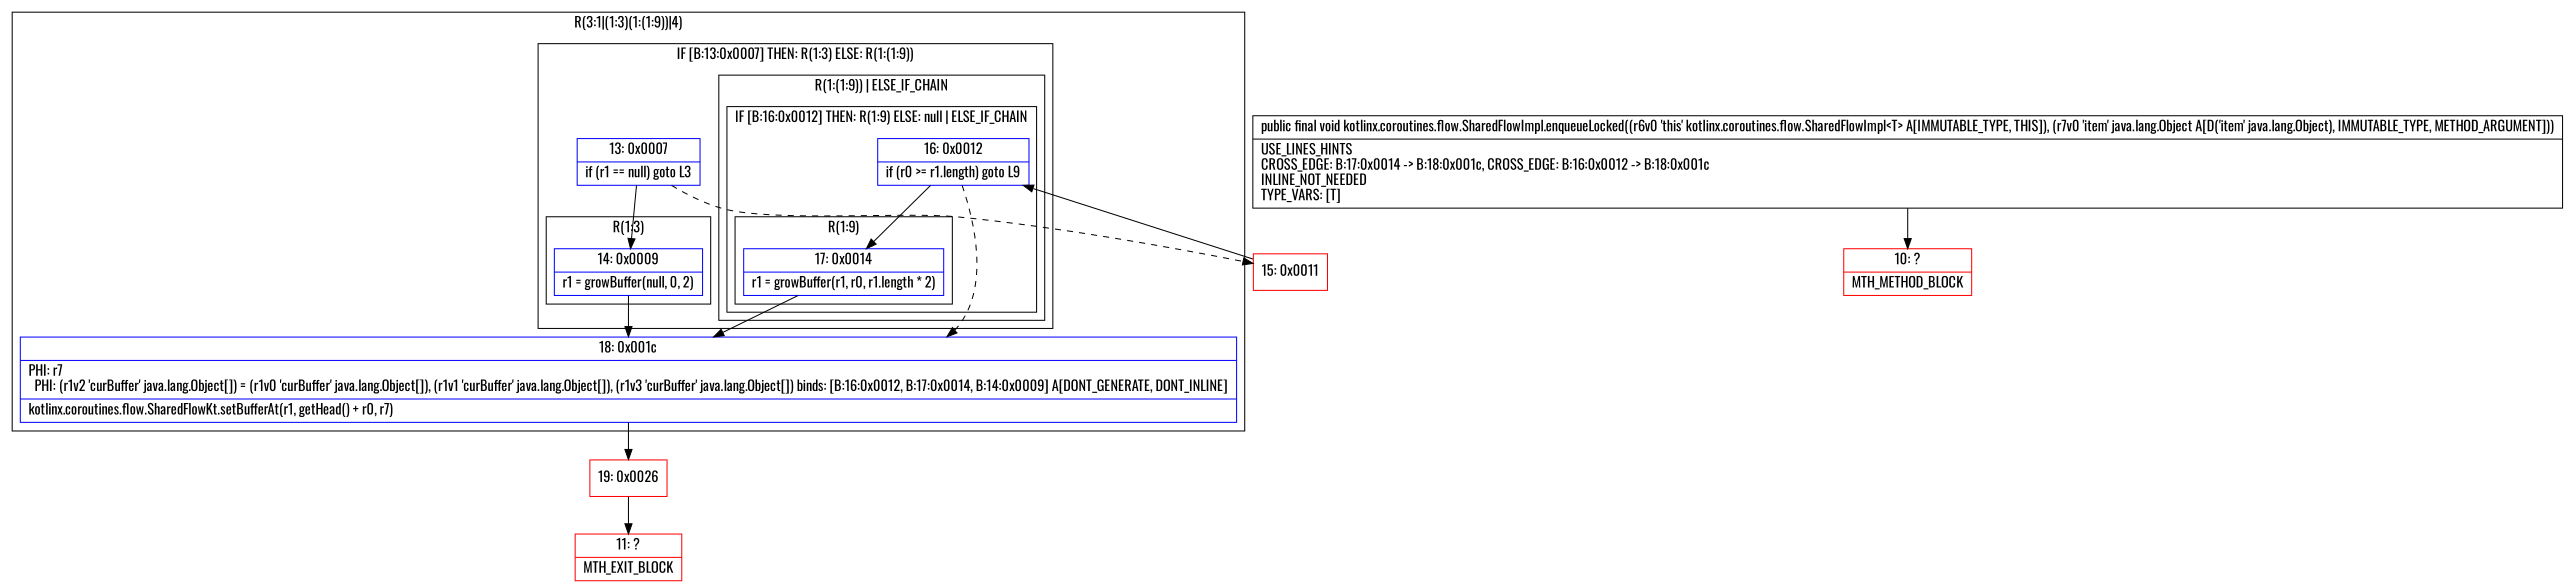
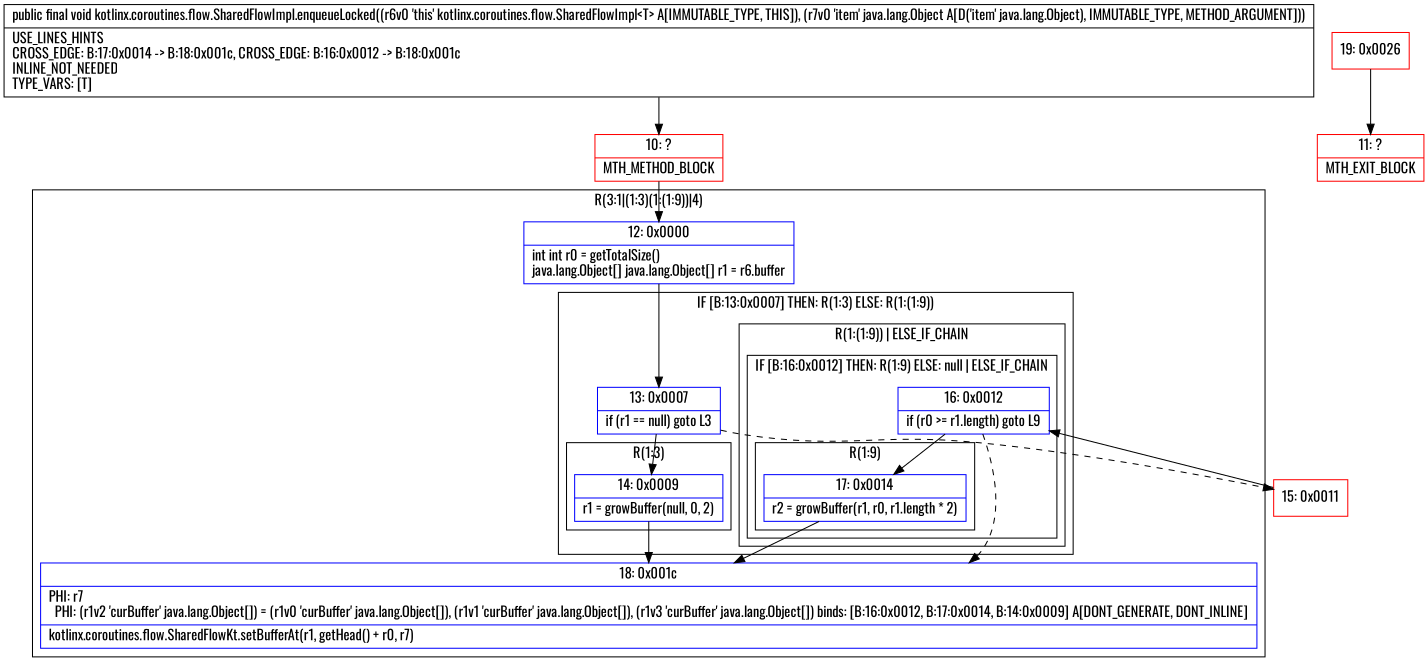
node "12: 0x0000": added
node "17: 0x0014": text "r1 = growBuffer(r1, r0, r1.length * 2)" -> "r2 = growBuffer(r1, r0, r1.length * 2)"
edge "18: 0x001c" -> "19: 0x0026": removed
